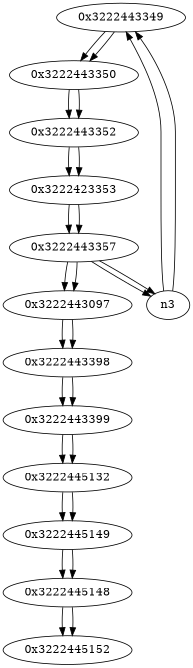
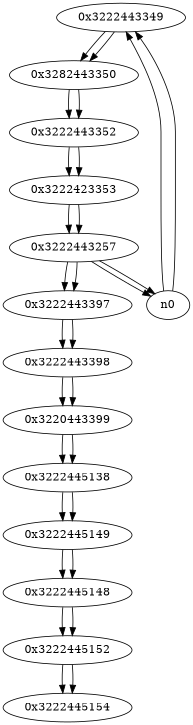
node "0x3222443350": label "0x3222443350" -> "0x3282443350"
node "0x3222443357": label "0x3222443357" -> "0x3222443257"
node "0x3222443097": label "0x3222443097" -> "0x3222443397"
node "n3": label "n3" -> "n0"
node "0x3222443399": label "0x3222443399" -> "0x3220443399"
node "0x3222445132": label "0x3222445132" -> "0x3222445138"
node "0x3222445154": added
